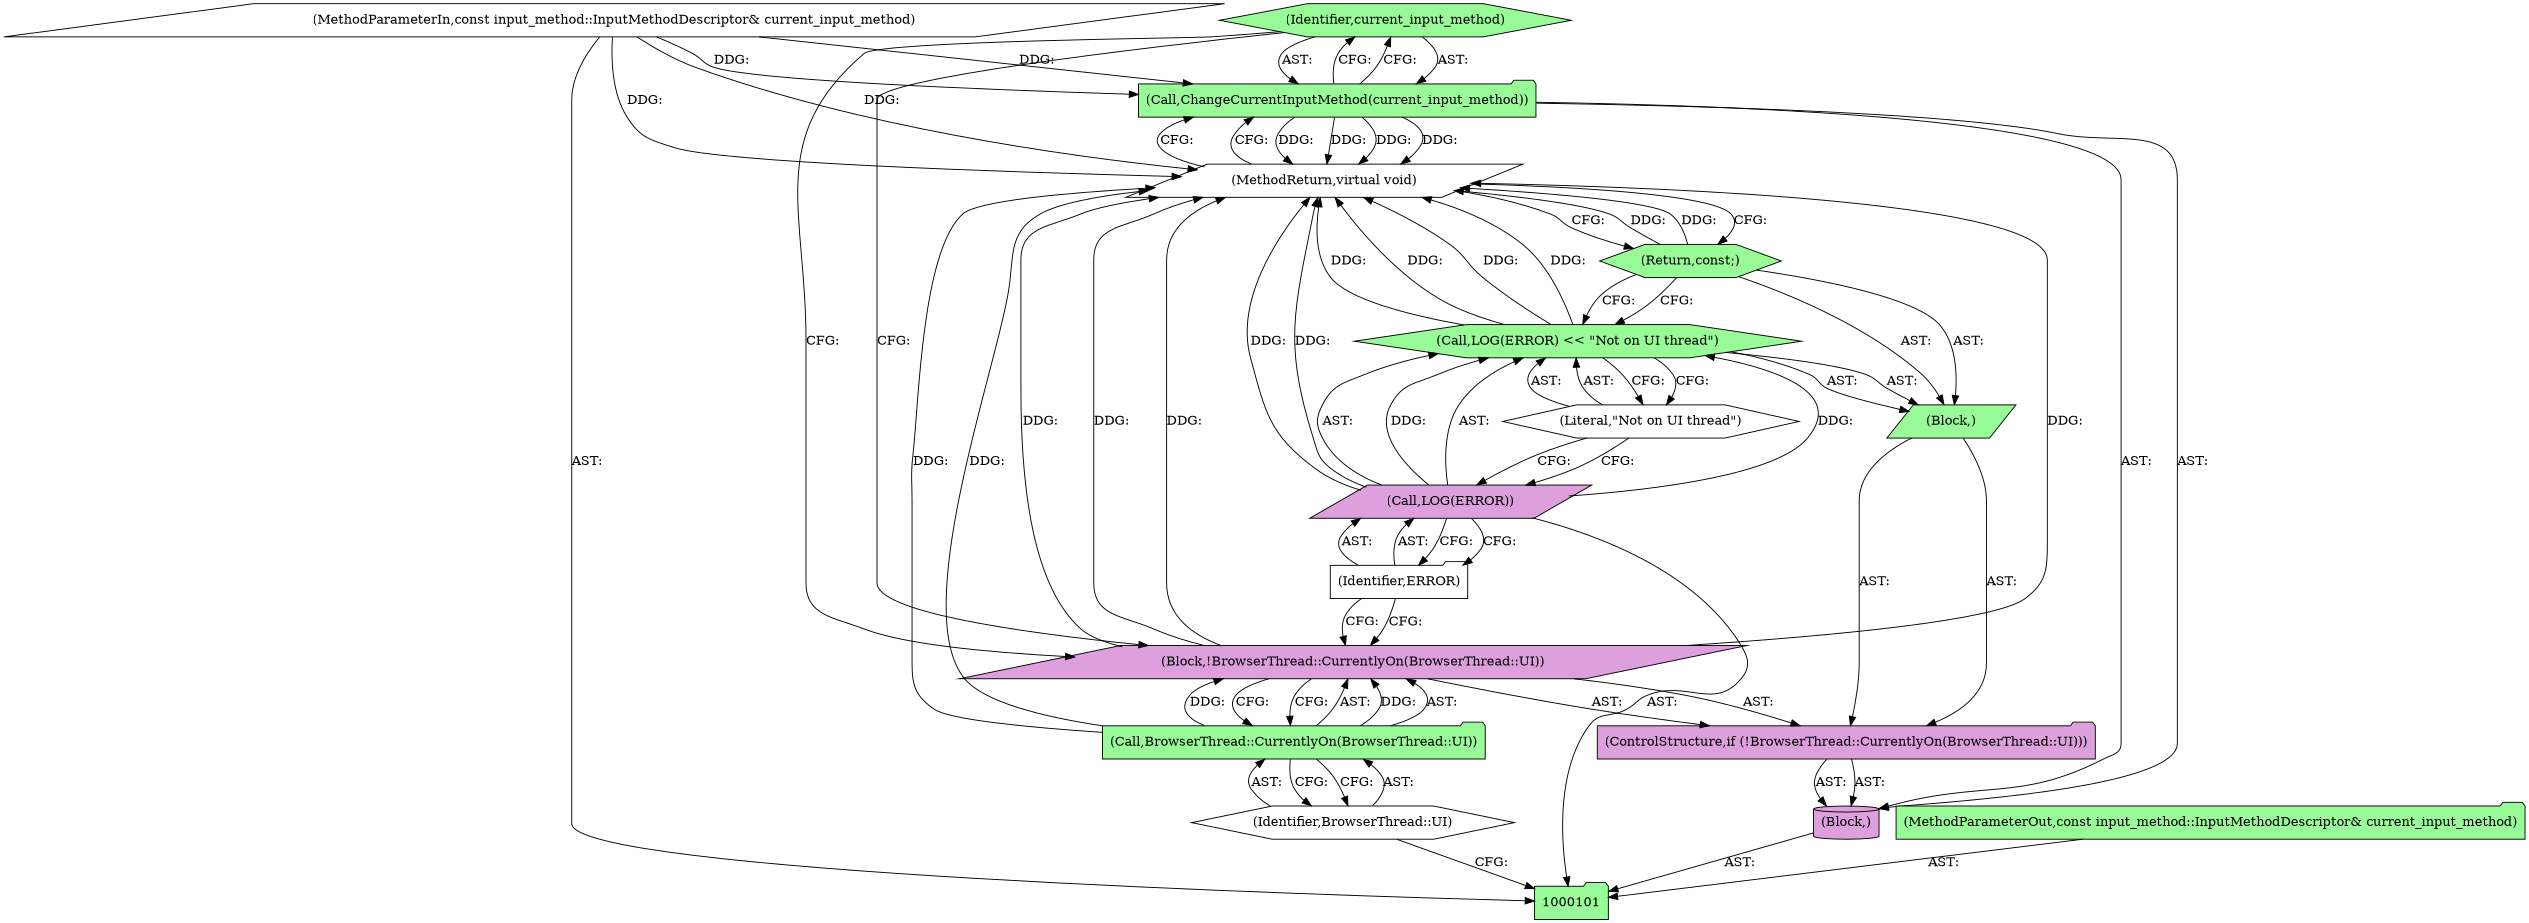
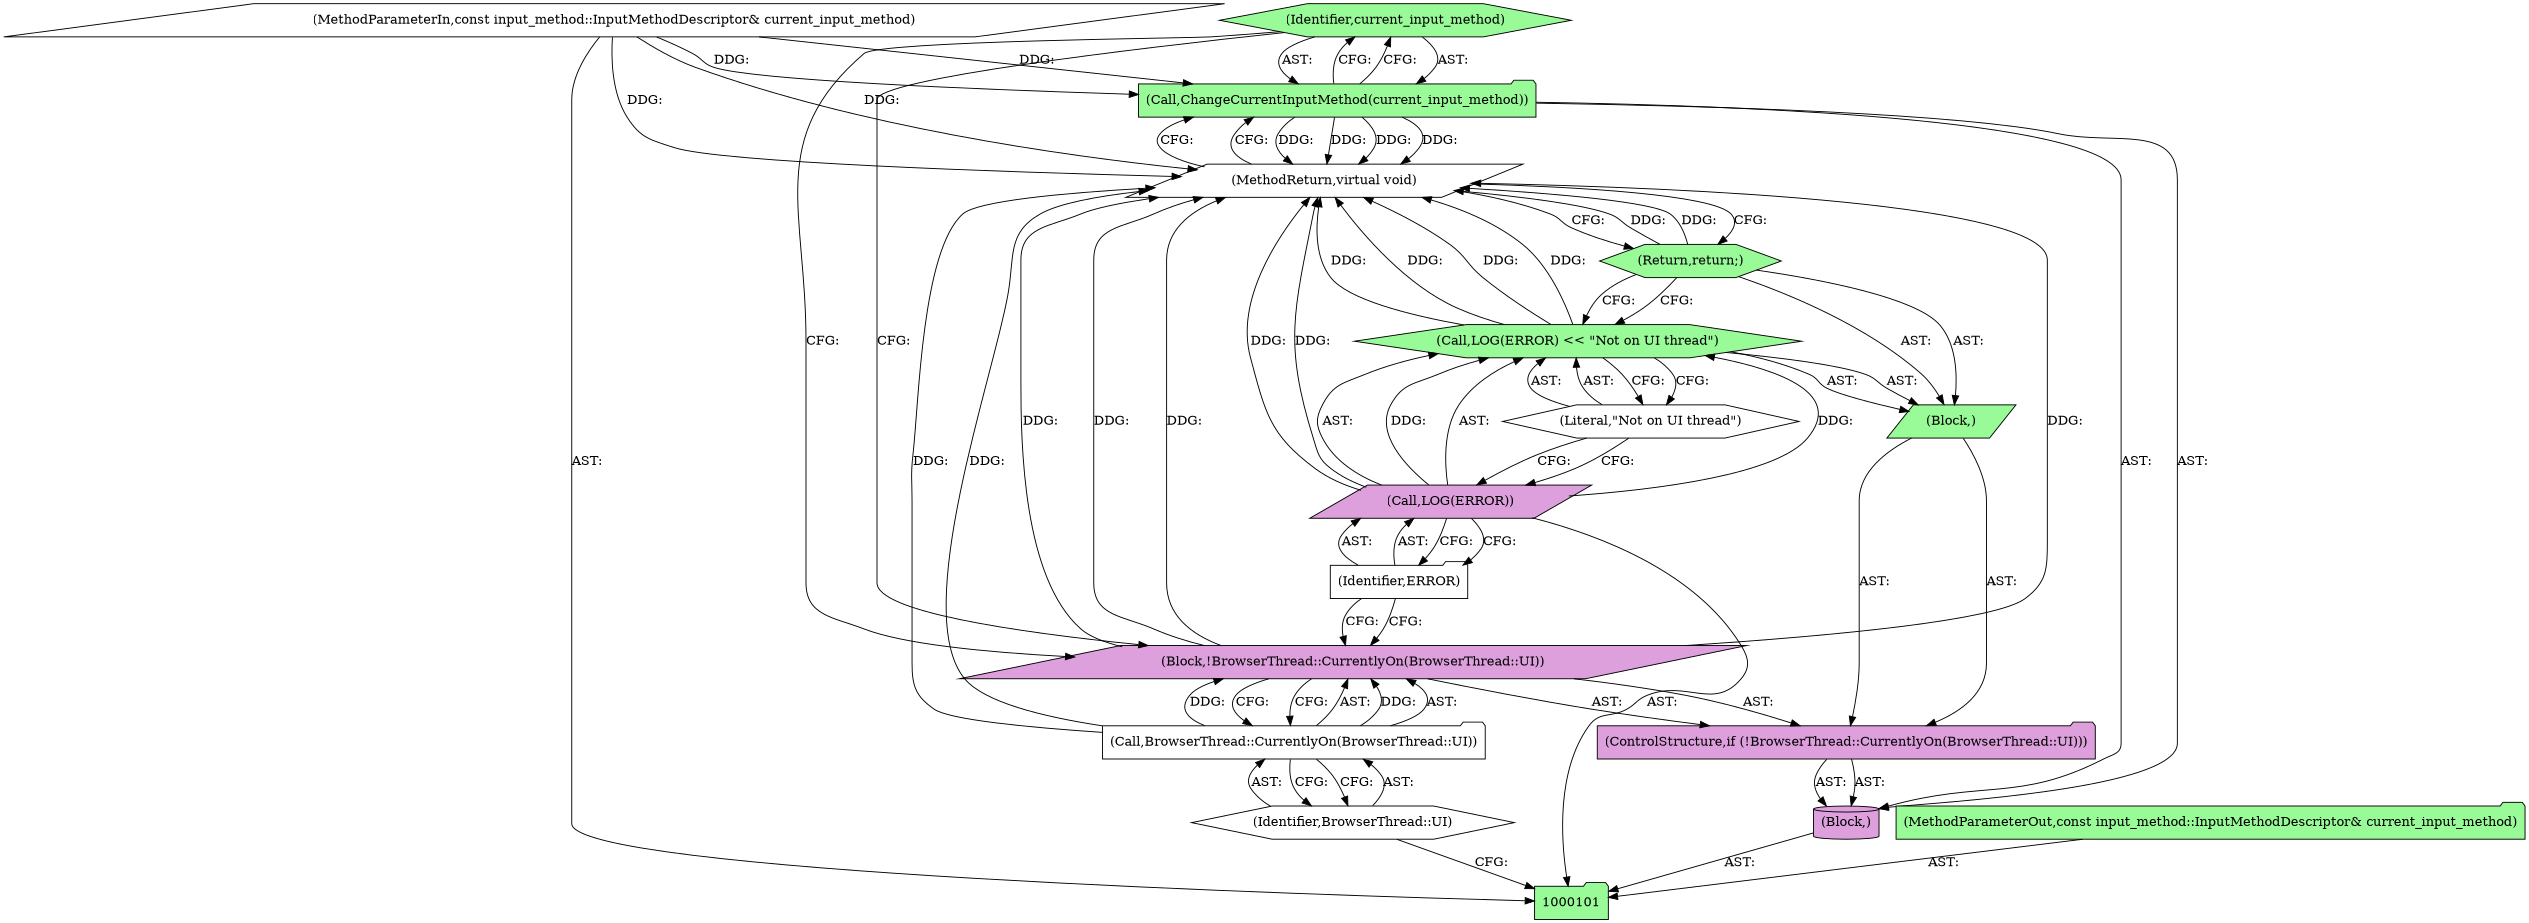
node "(Return,const;)": label "(Return,const;)" -> "(Return,return;)"
node "(Call,BrowserThread::CurrentlyOn(BrowserThread::UI))": fillcolor palegreen -> white
